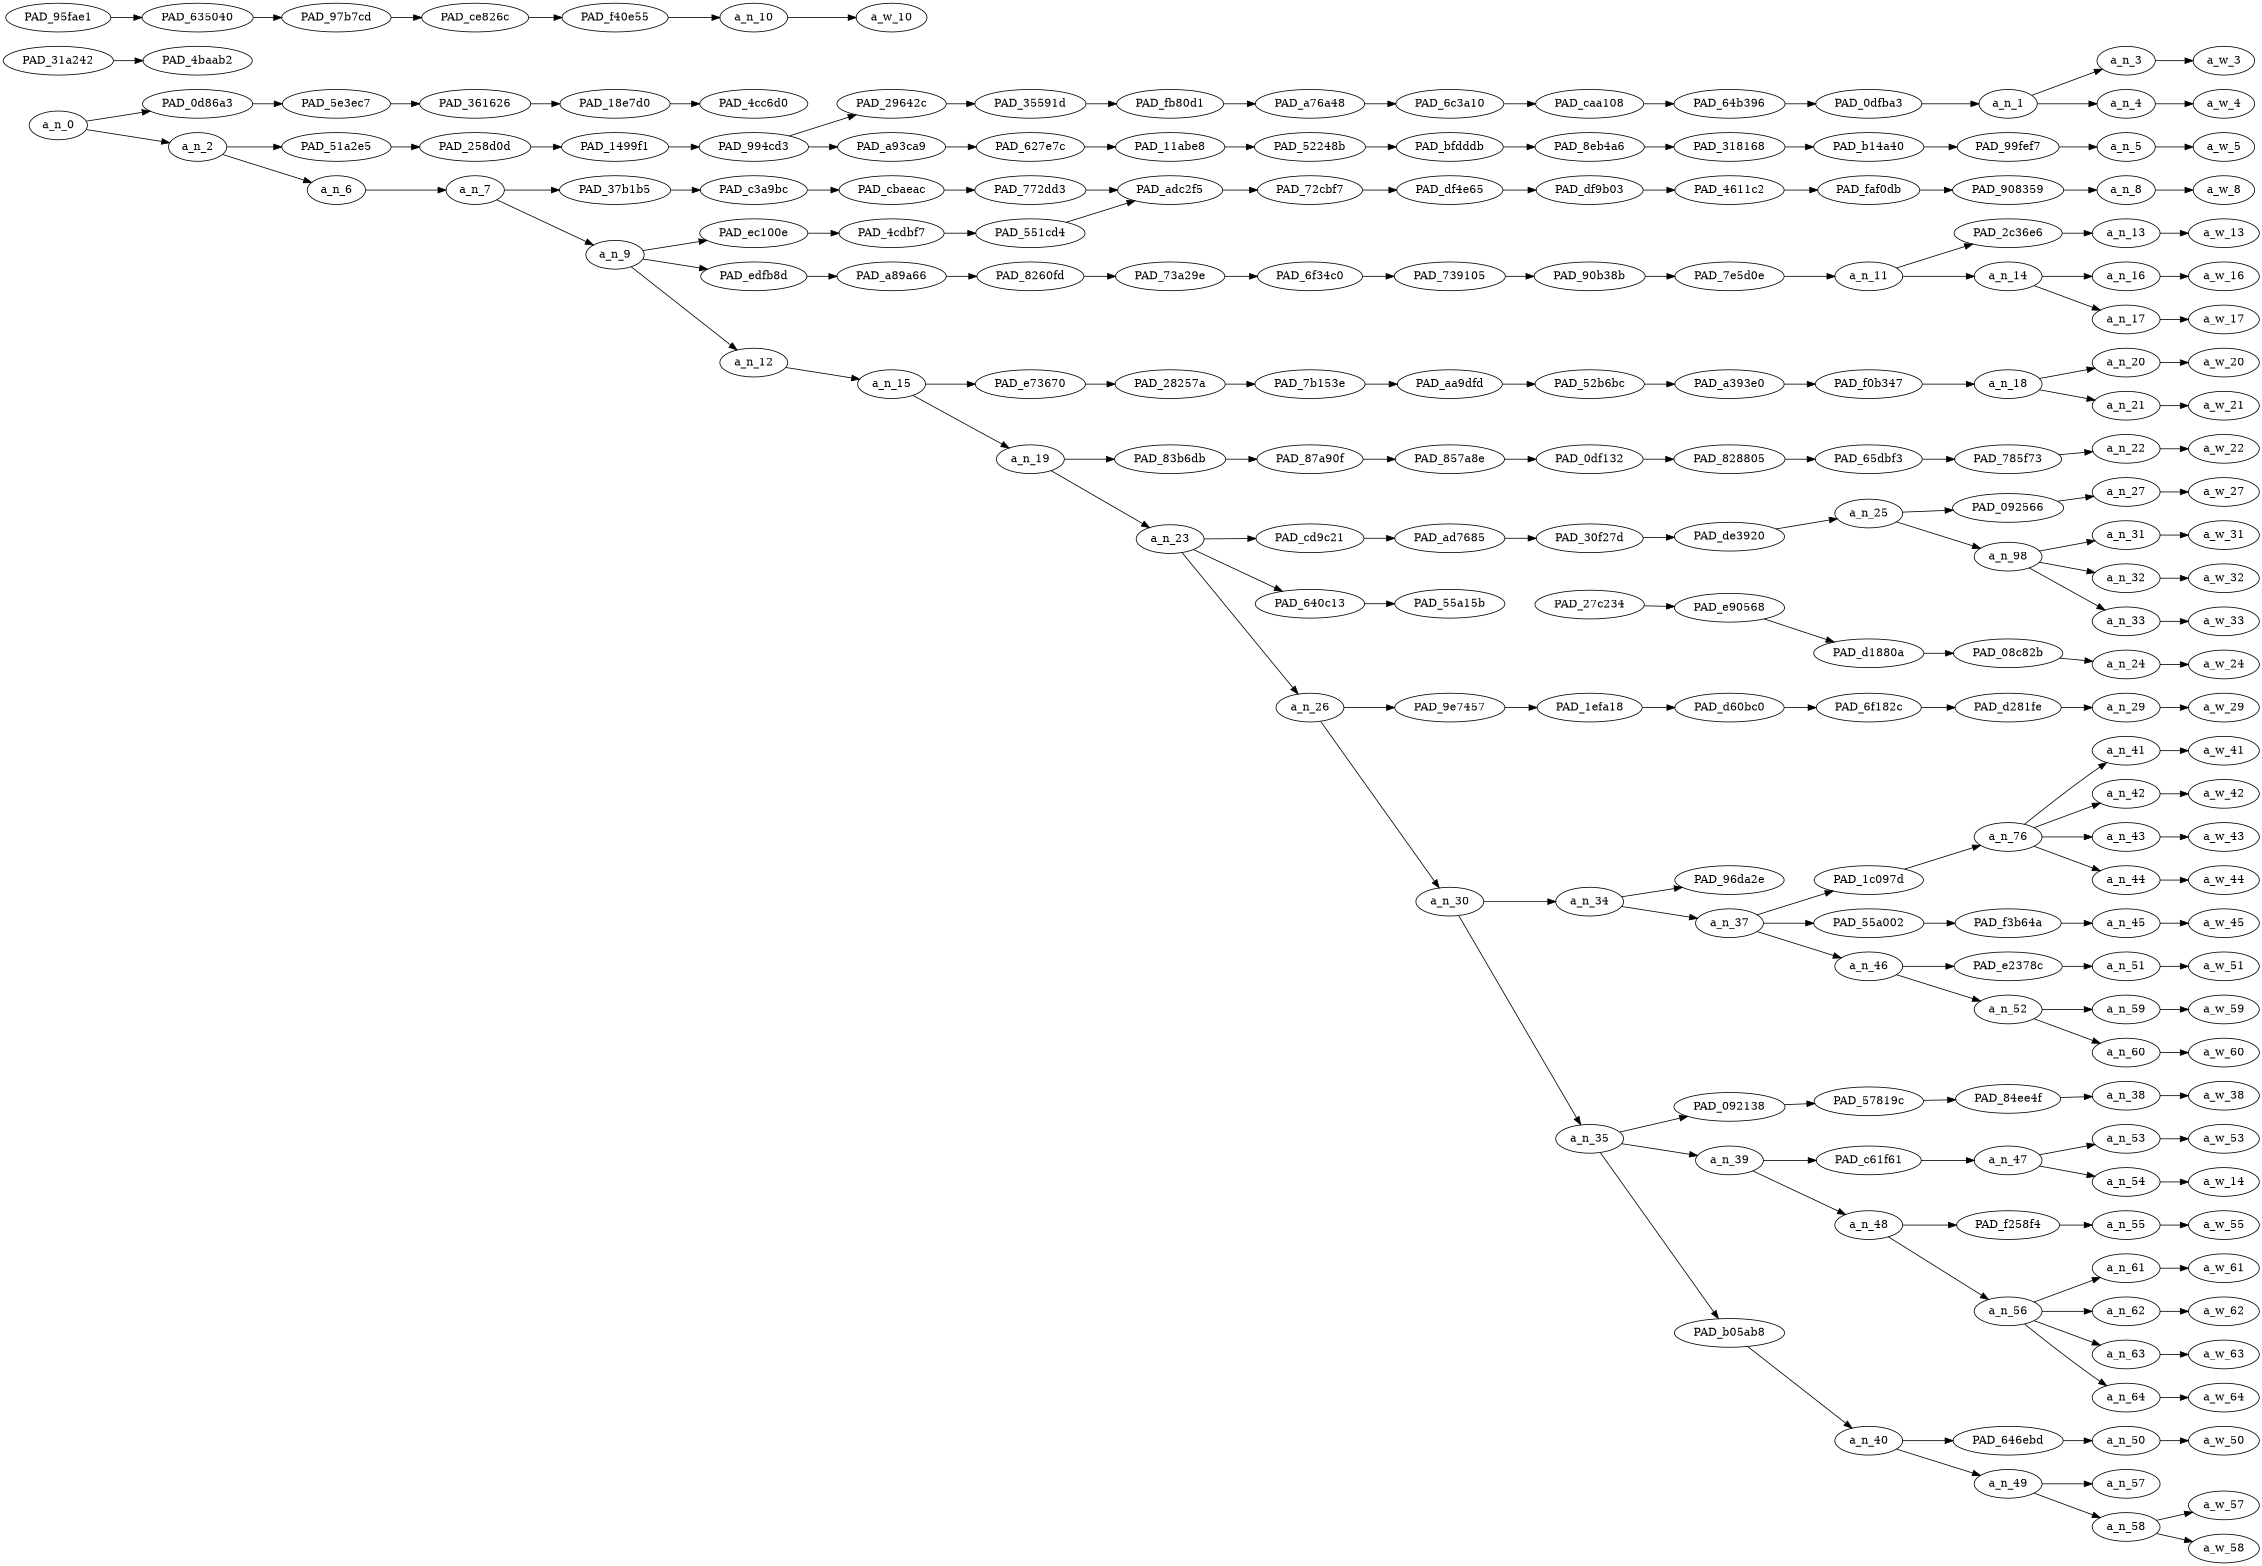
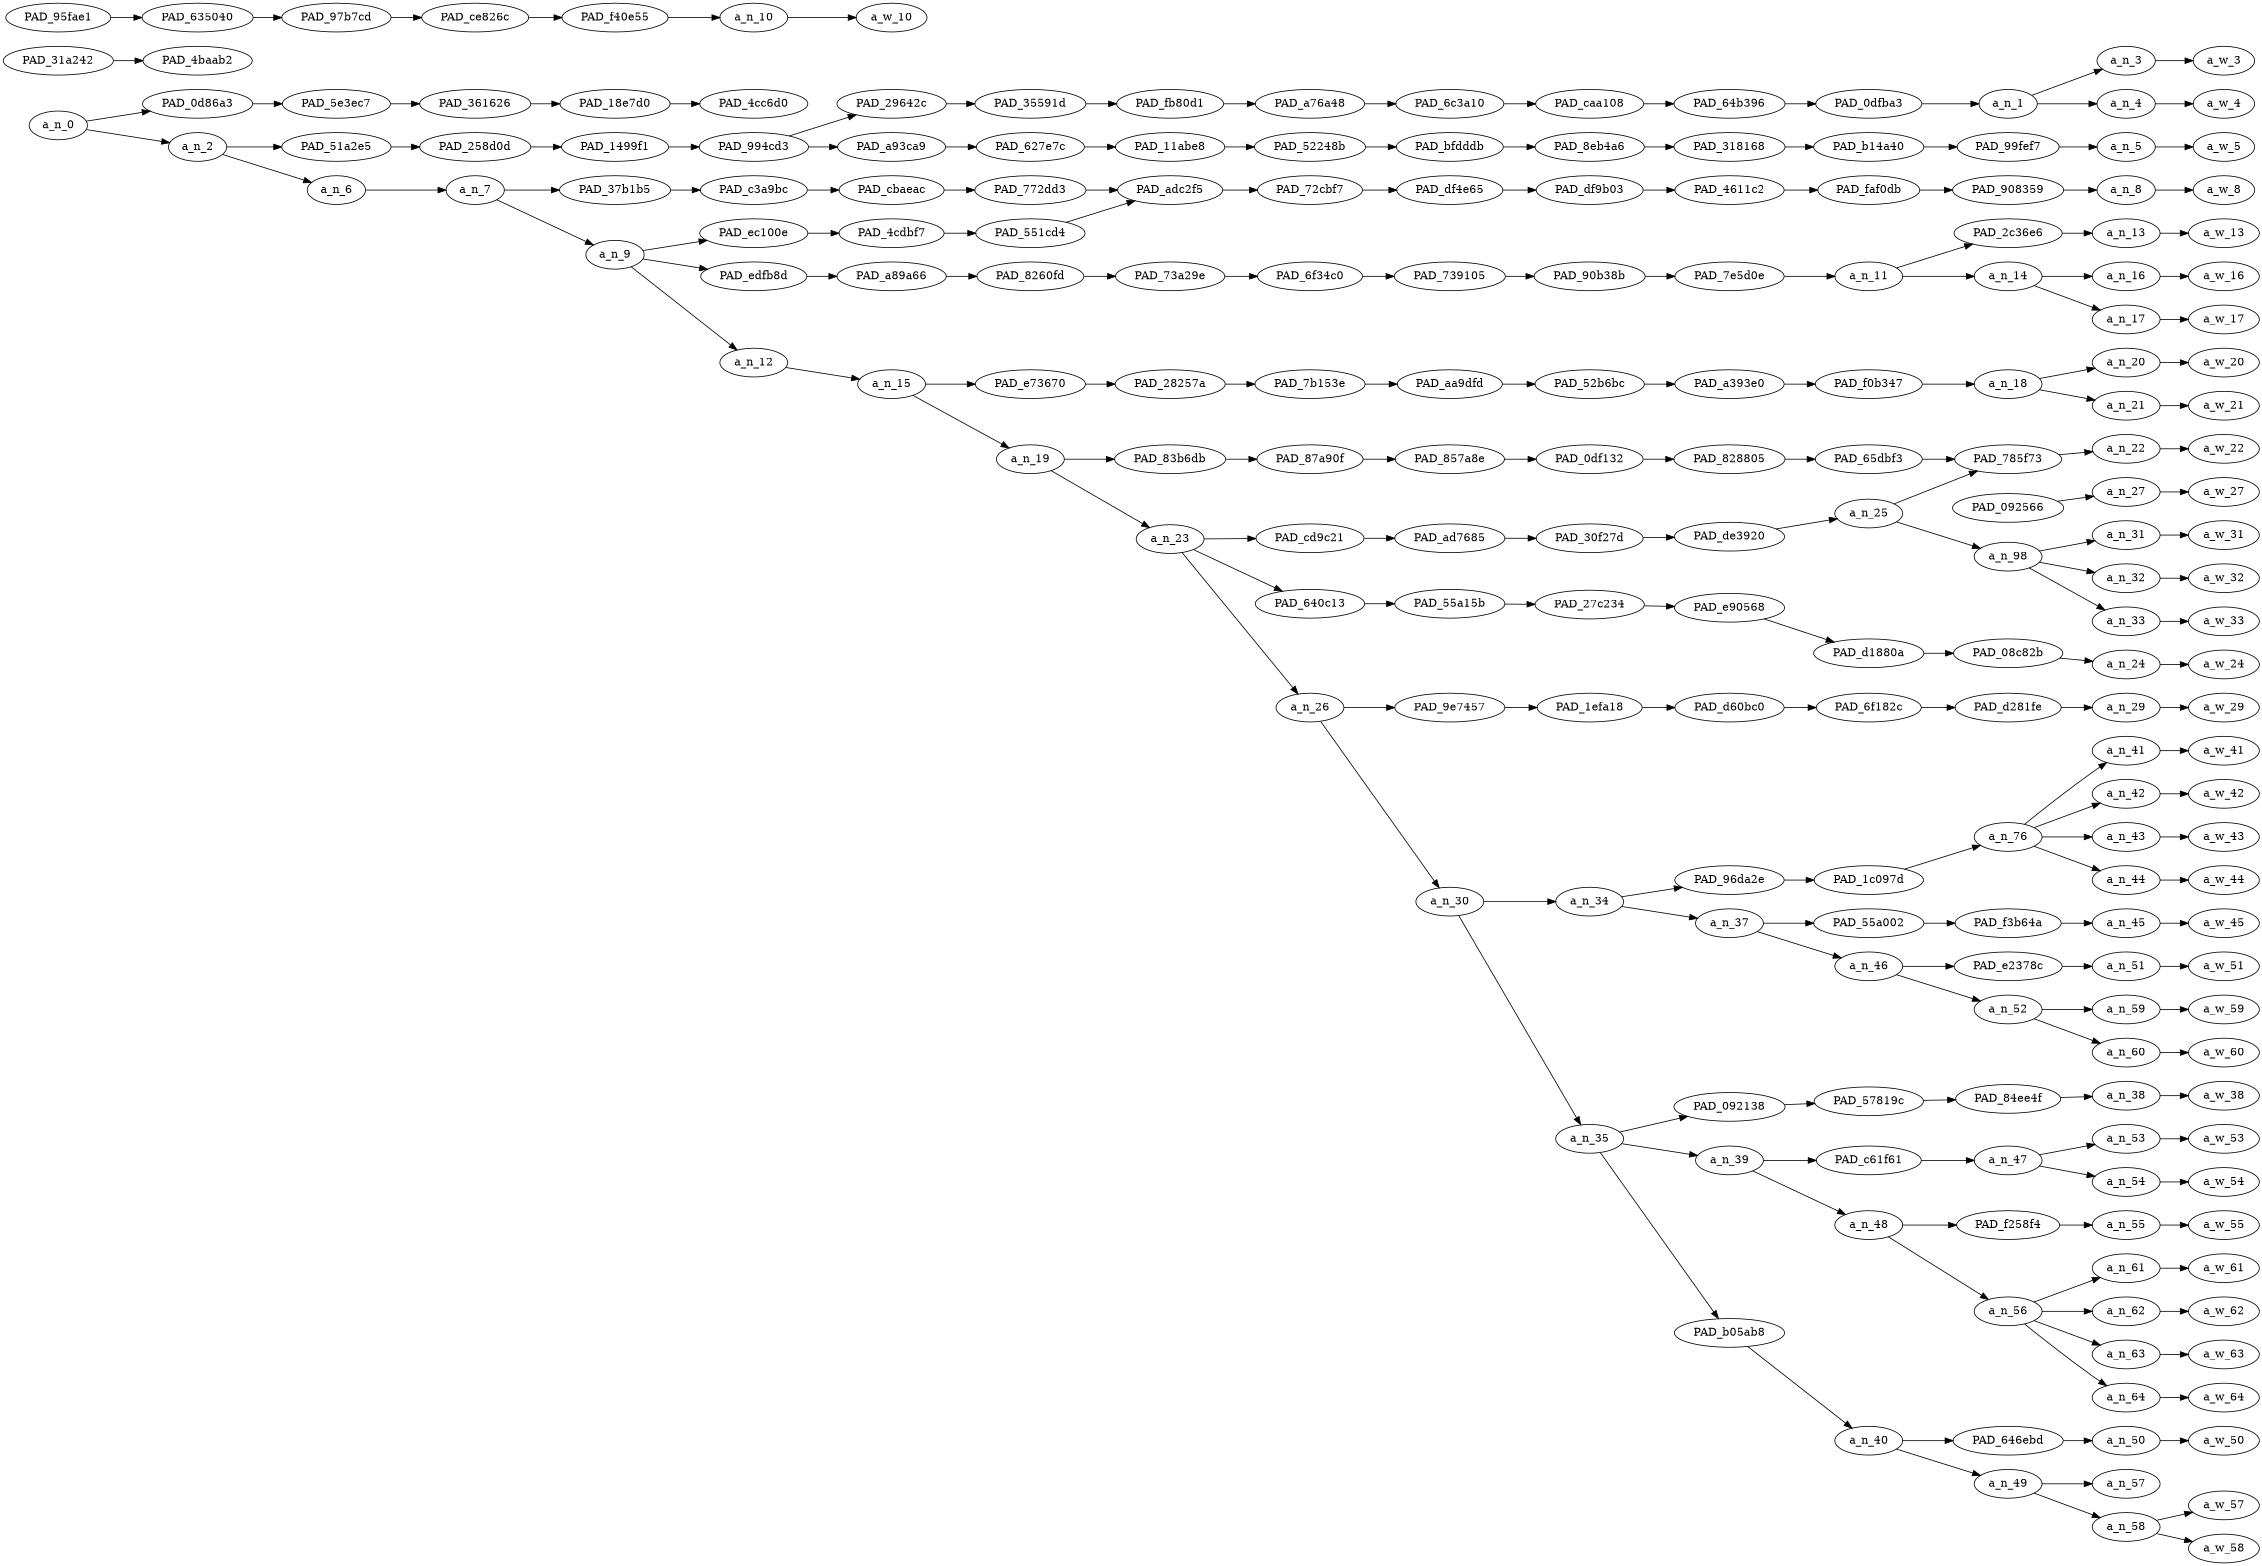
edge "a_n_25" -> "PAD_092566": now "a_n_25" -> "PAD_785f73"
edge "PAD_55a15b" -> "PAD_27c234": added
edge "a_n_37" -> "PAD_1c097d": now "PAD_96da2e" -> "PAD_1c097d"
node "a_w_14": label "a_w_14" -> "a_w_54"
